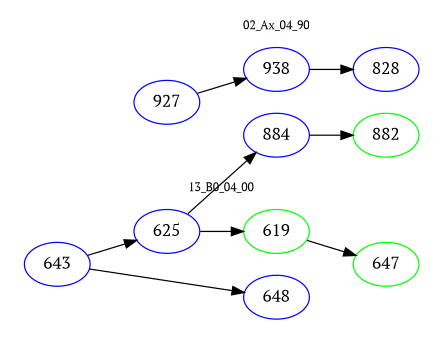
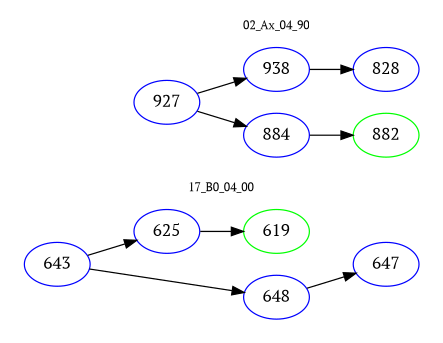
edge "625" -> "884": now "927" -> "884"
cluster "13_B0_04_00": label "13_B0_04_00" -> "17_B0_04_00"
edge "619" -> "647": now "648" -> "647"
node "647": color green -> blue
